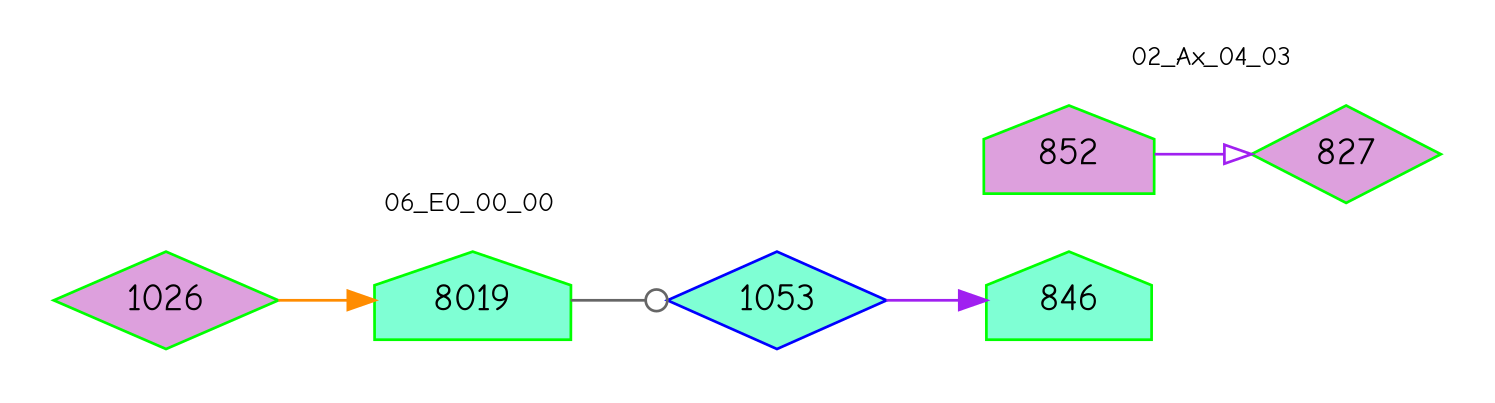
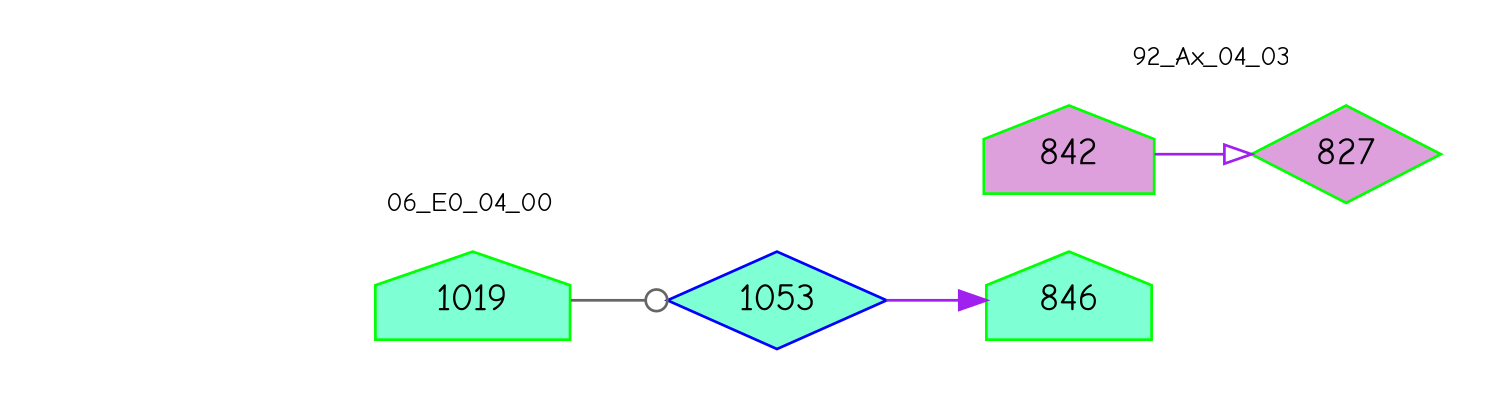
cluster "02_Ax_04_03": label "02_Ax_04_03" -> "92_Ax_04_03"
node "852": label "852" -> "842"
cluster "06_E0_00_00": label "06_E0_00_00" -> "06_E0_04_00"
node "1026": removed
node "8019": label "8019" -> "1019"
